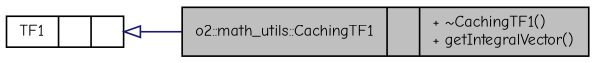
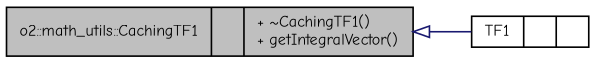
edge "o2::math_utils::CachingTF1" -> "TF1": reversed
